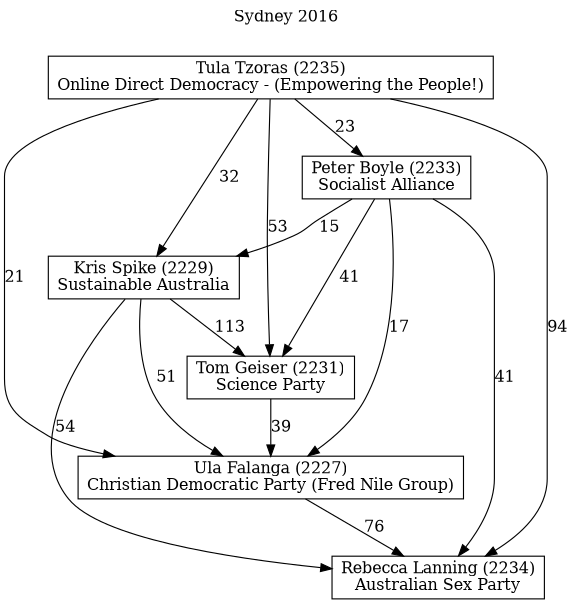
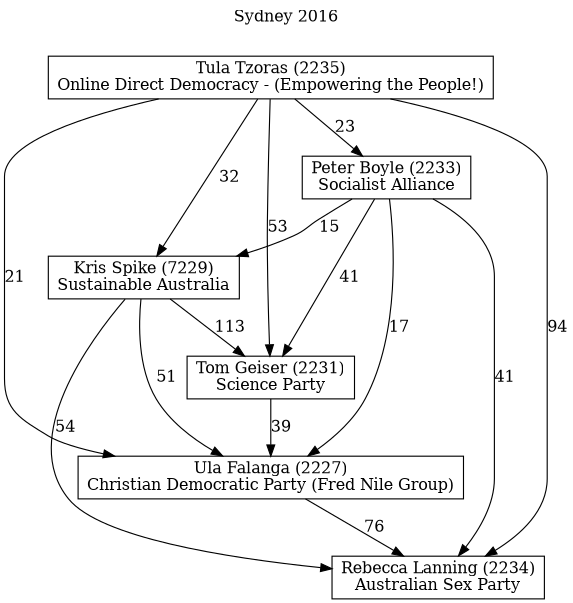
node "Kris Spike (2229) Sustainable Australia": label "Kris Spike (2229) Sustainable Australia" -> "Kris Spike (7229) Sustainable Australia"
